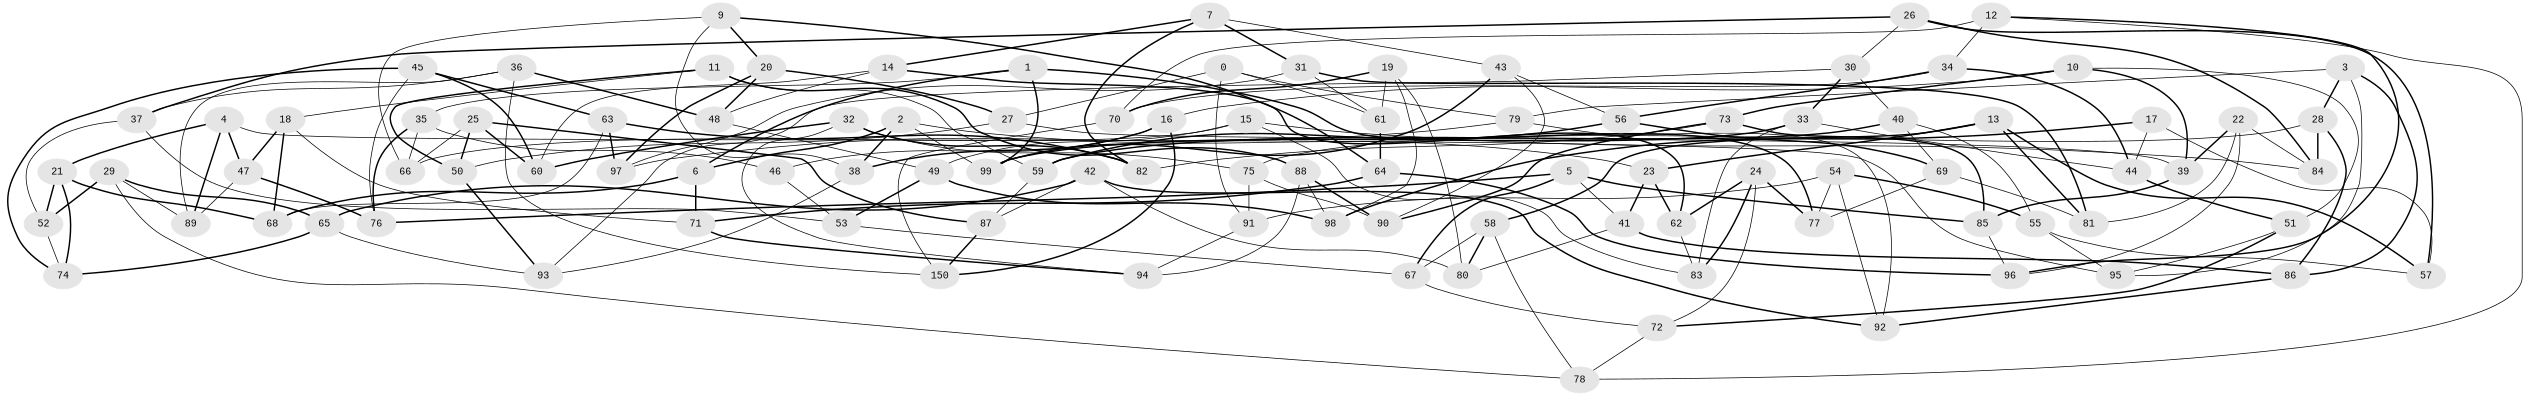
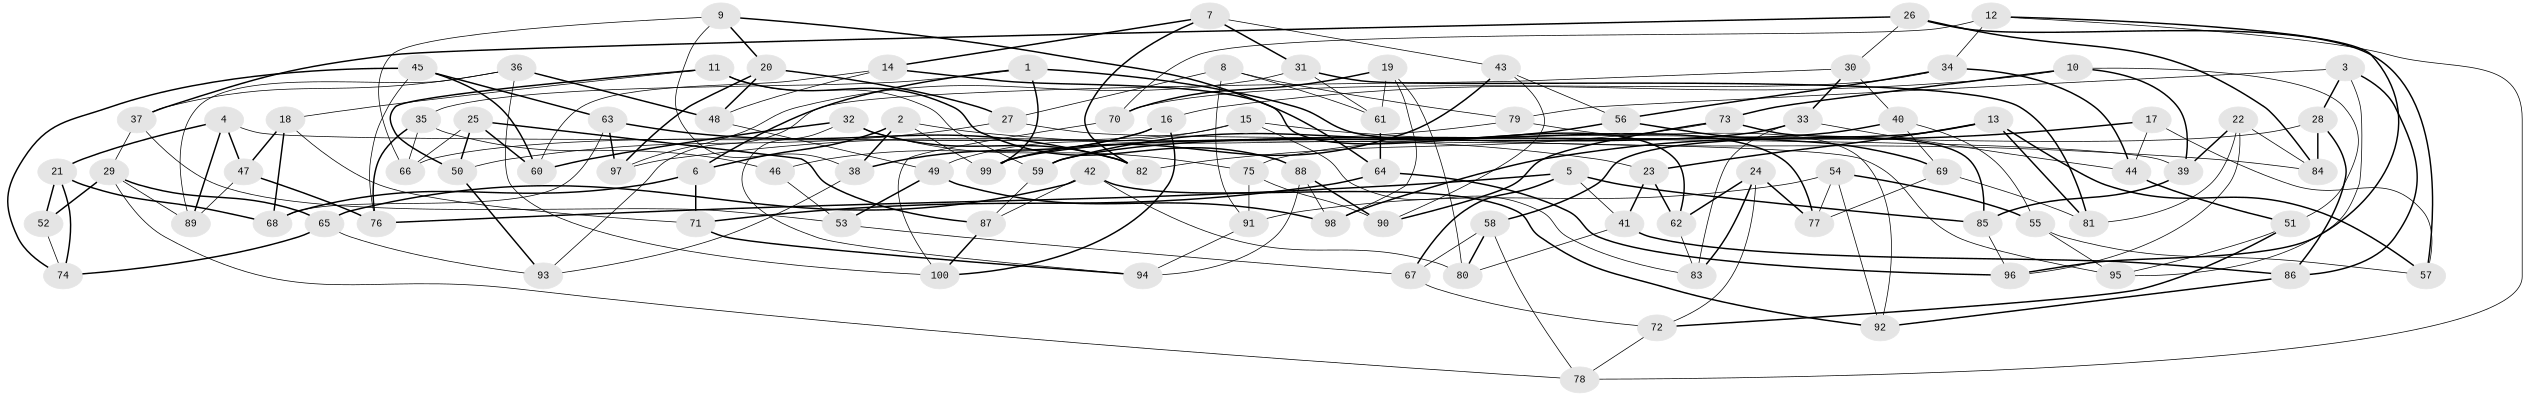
node "0": label "0" -> "8"
edge "37" -- "52": now "37" -- "29"
node "150": label "150" -> "100"
